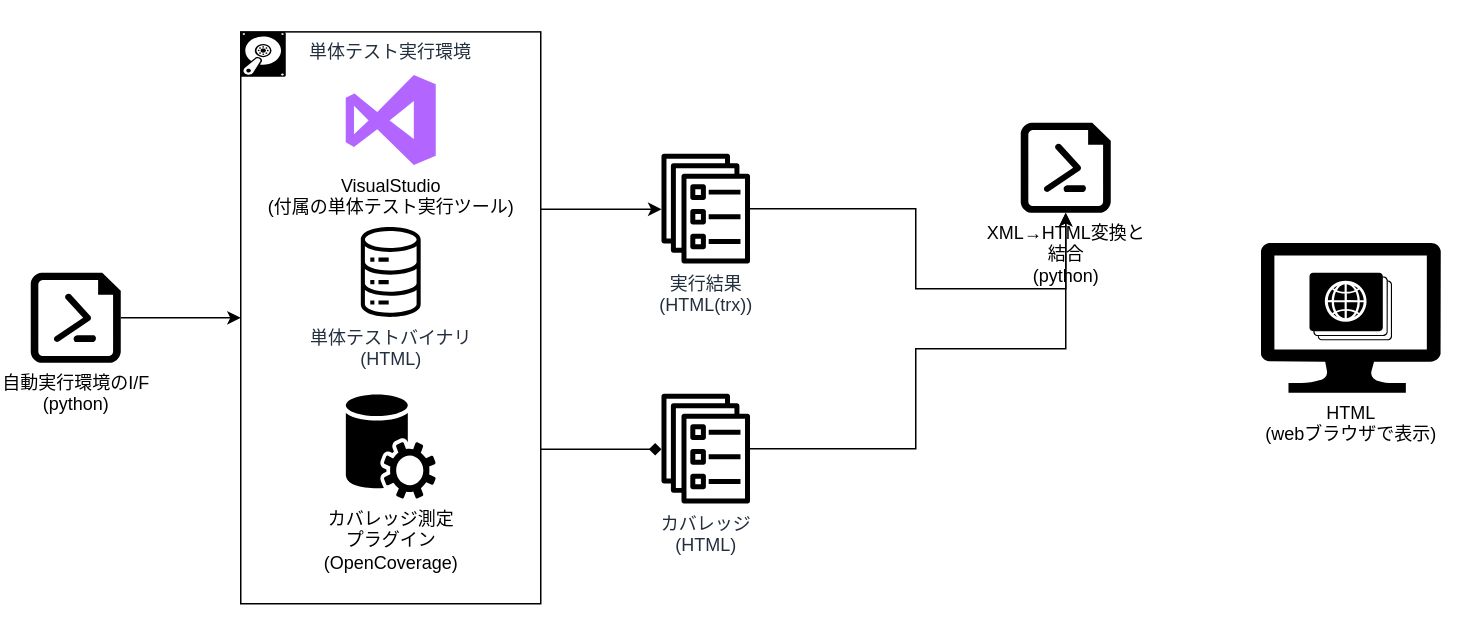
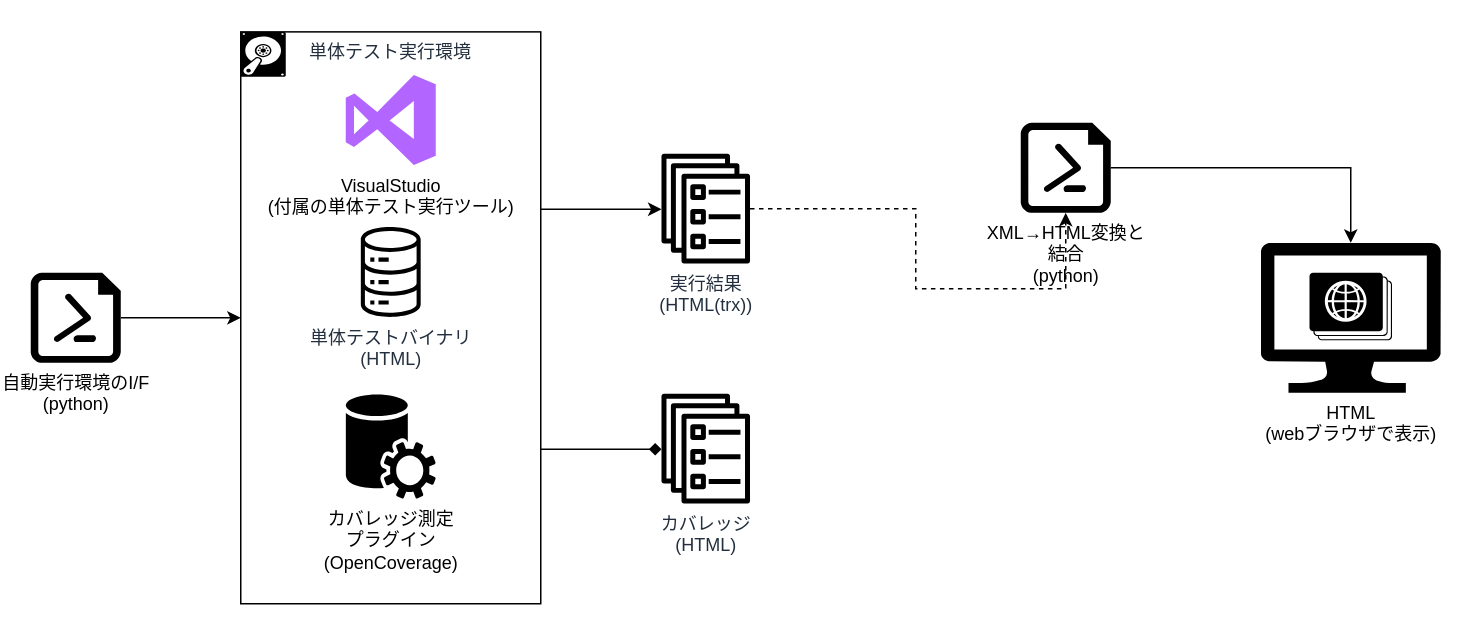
edge "XML→HTML変換と 結合 (python)" -> "HTML (webブラウザで表示)": added
edge "実行結果 (HTML(trx))" -> "XML→HTML変換と 結合 (python)": style solid -> dashed
edge "カバレッジ (HTML)" -> "XML→HTML変換と 結合 (python)": removed
